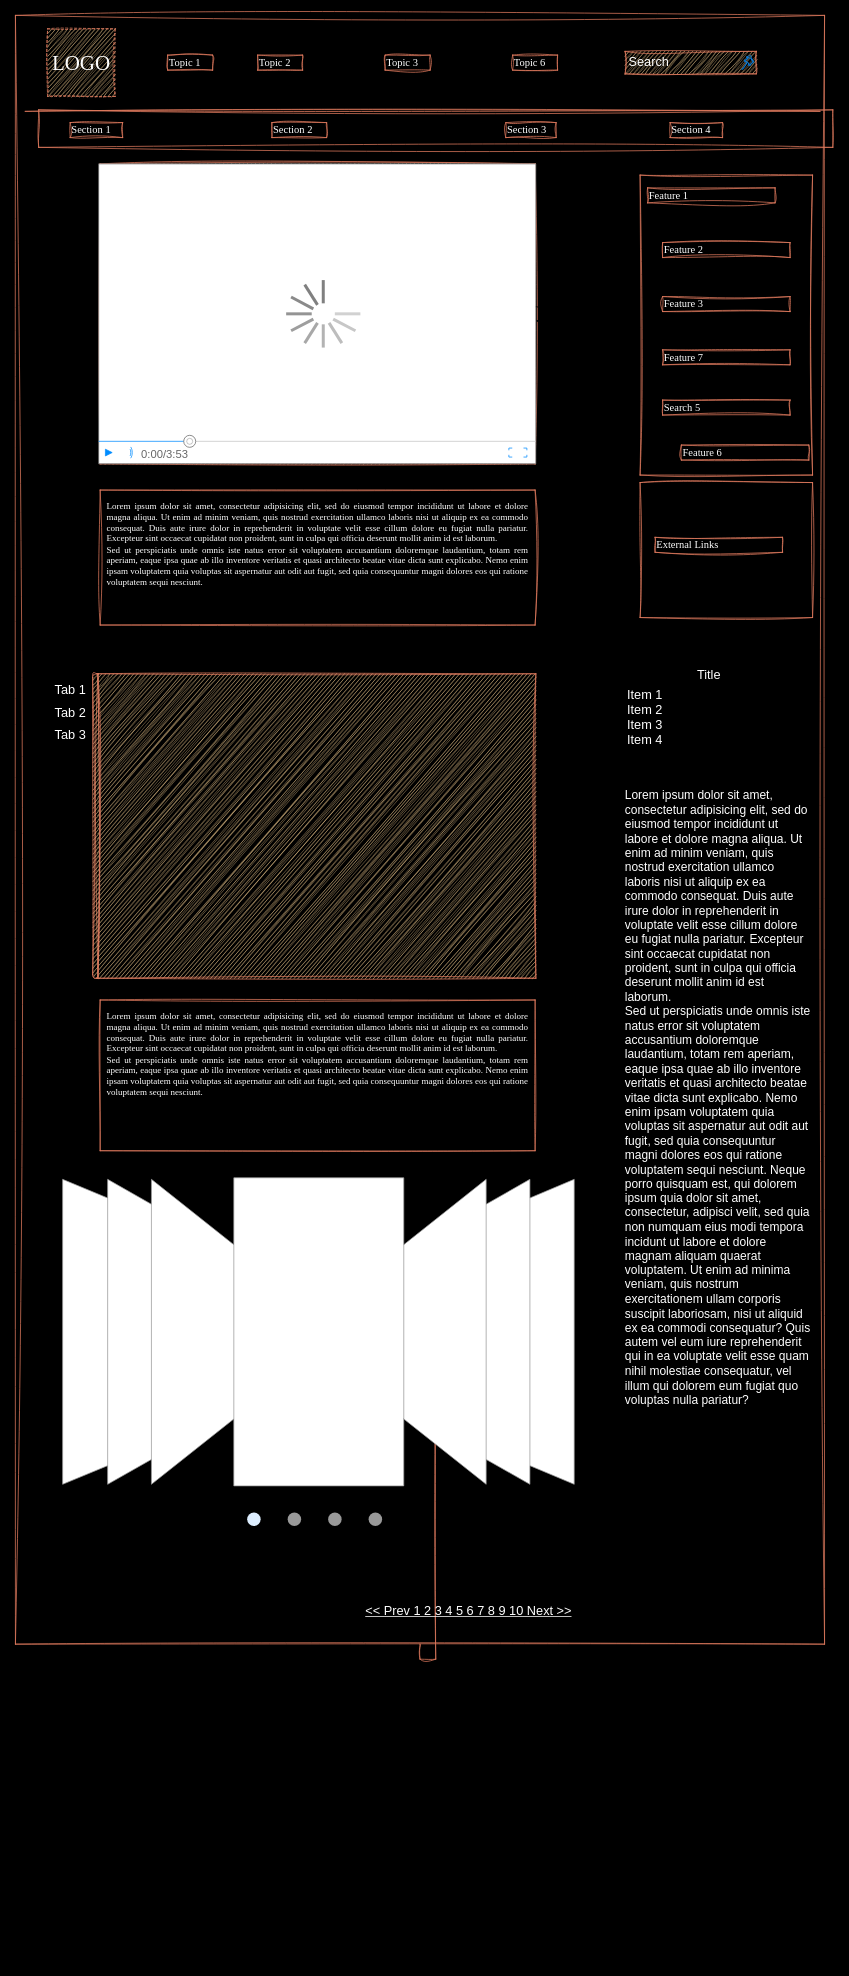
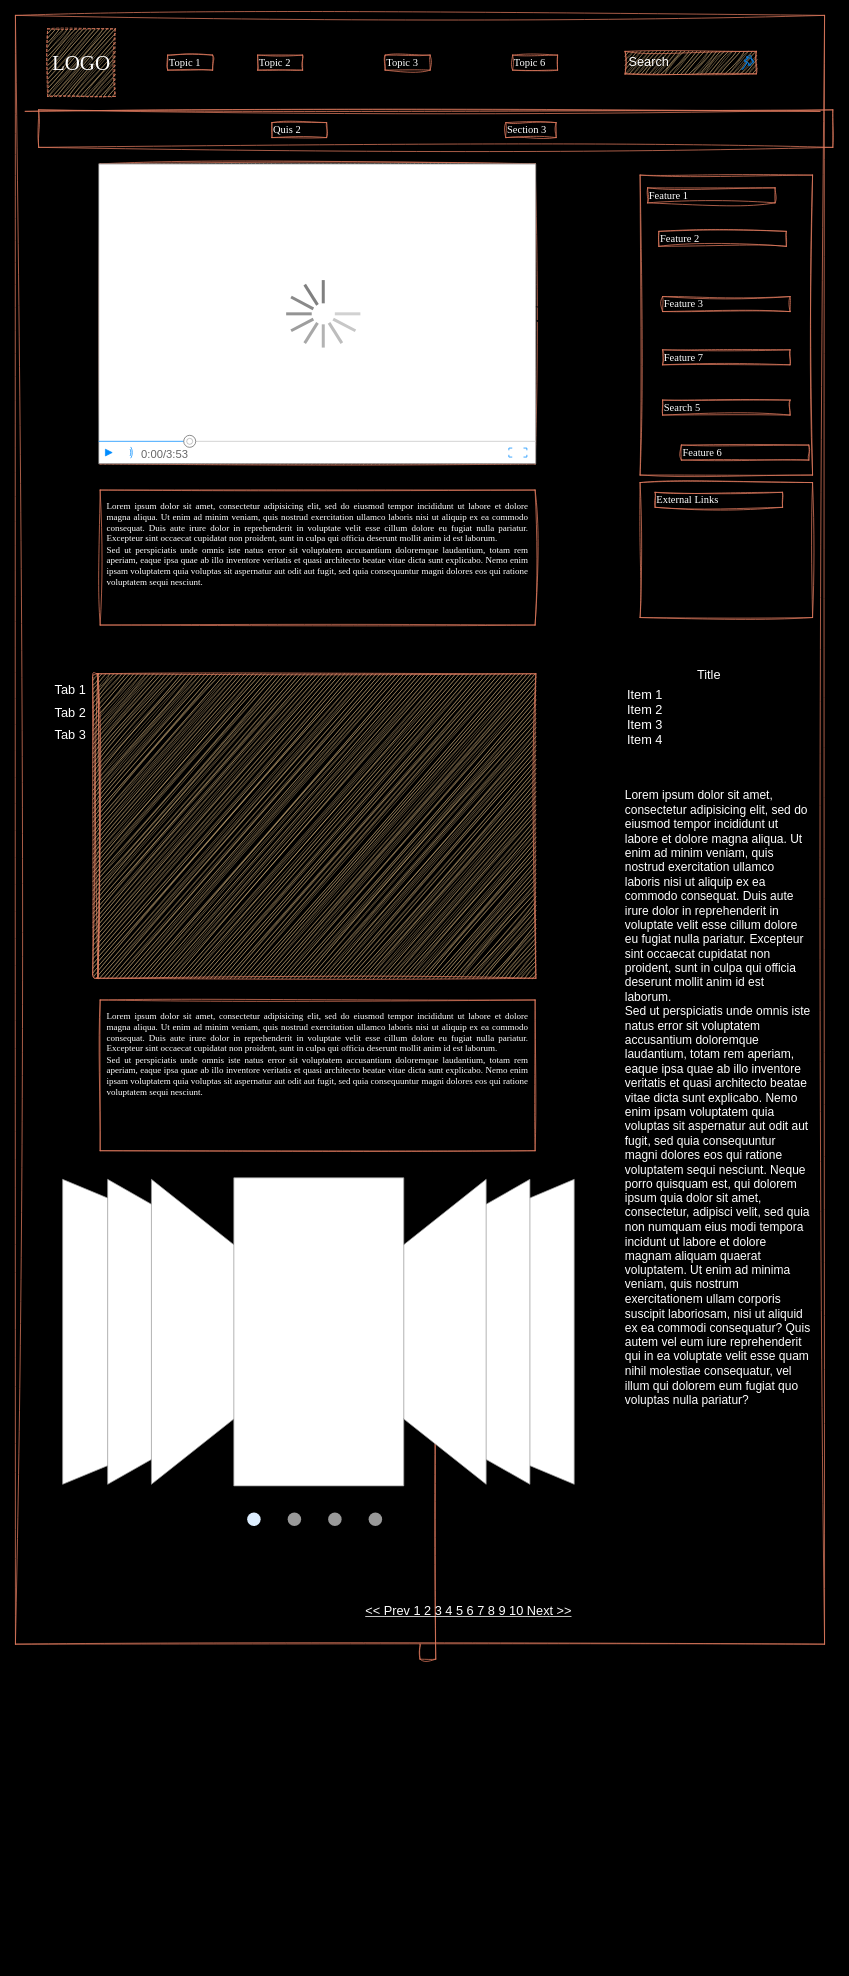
node "Section 1": removed
node "Section 4": removed
node "Section 2": label "Section 2" -> "Quis 2"
node "Feature 2": moved (726, 250) -> (723, 239)
node "External Links": moved (719, 545) -> (719, 500)
